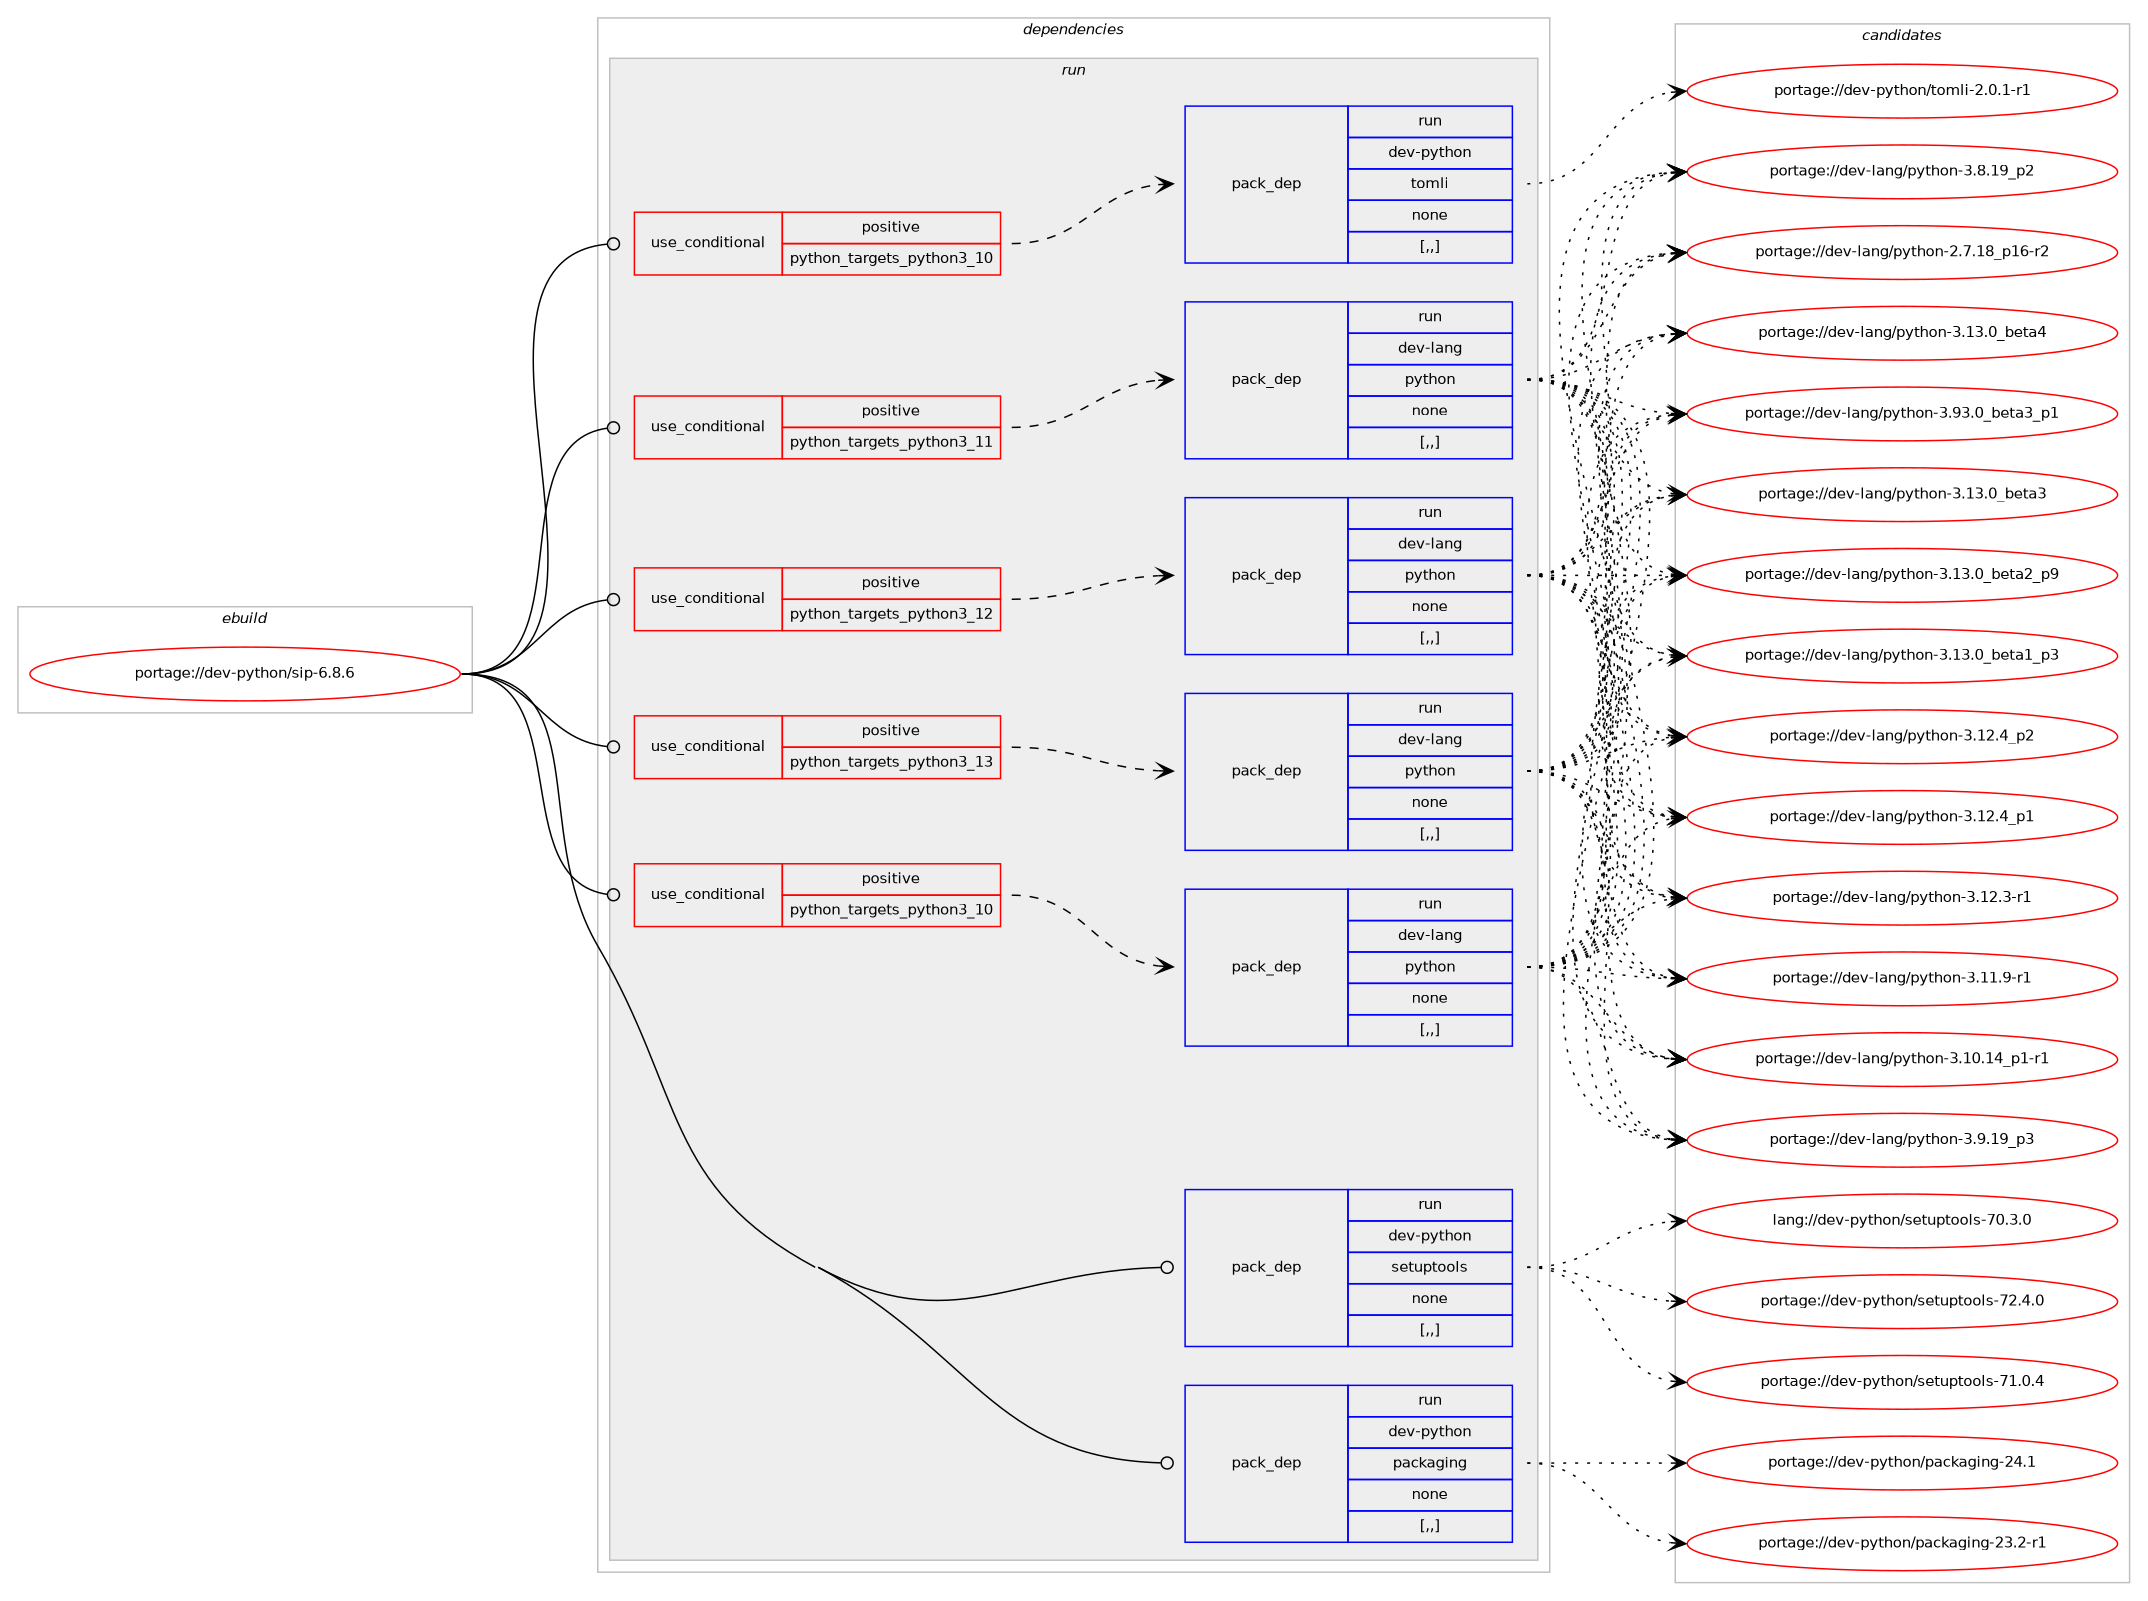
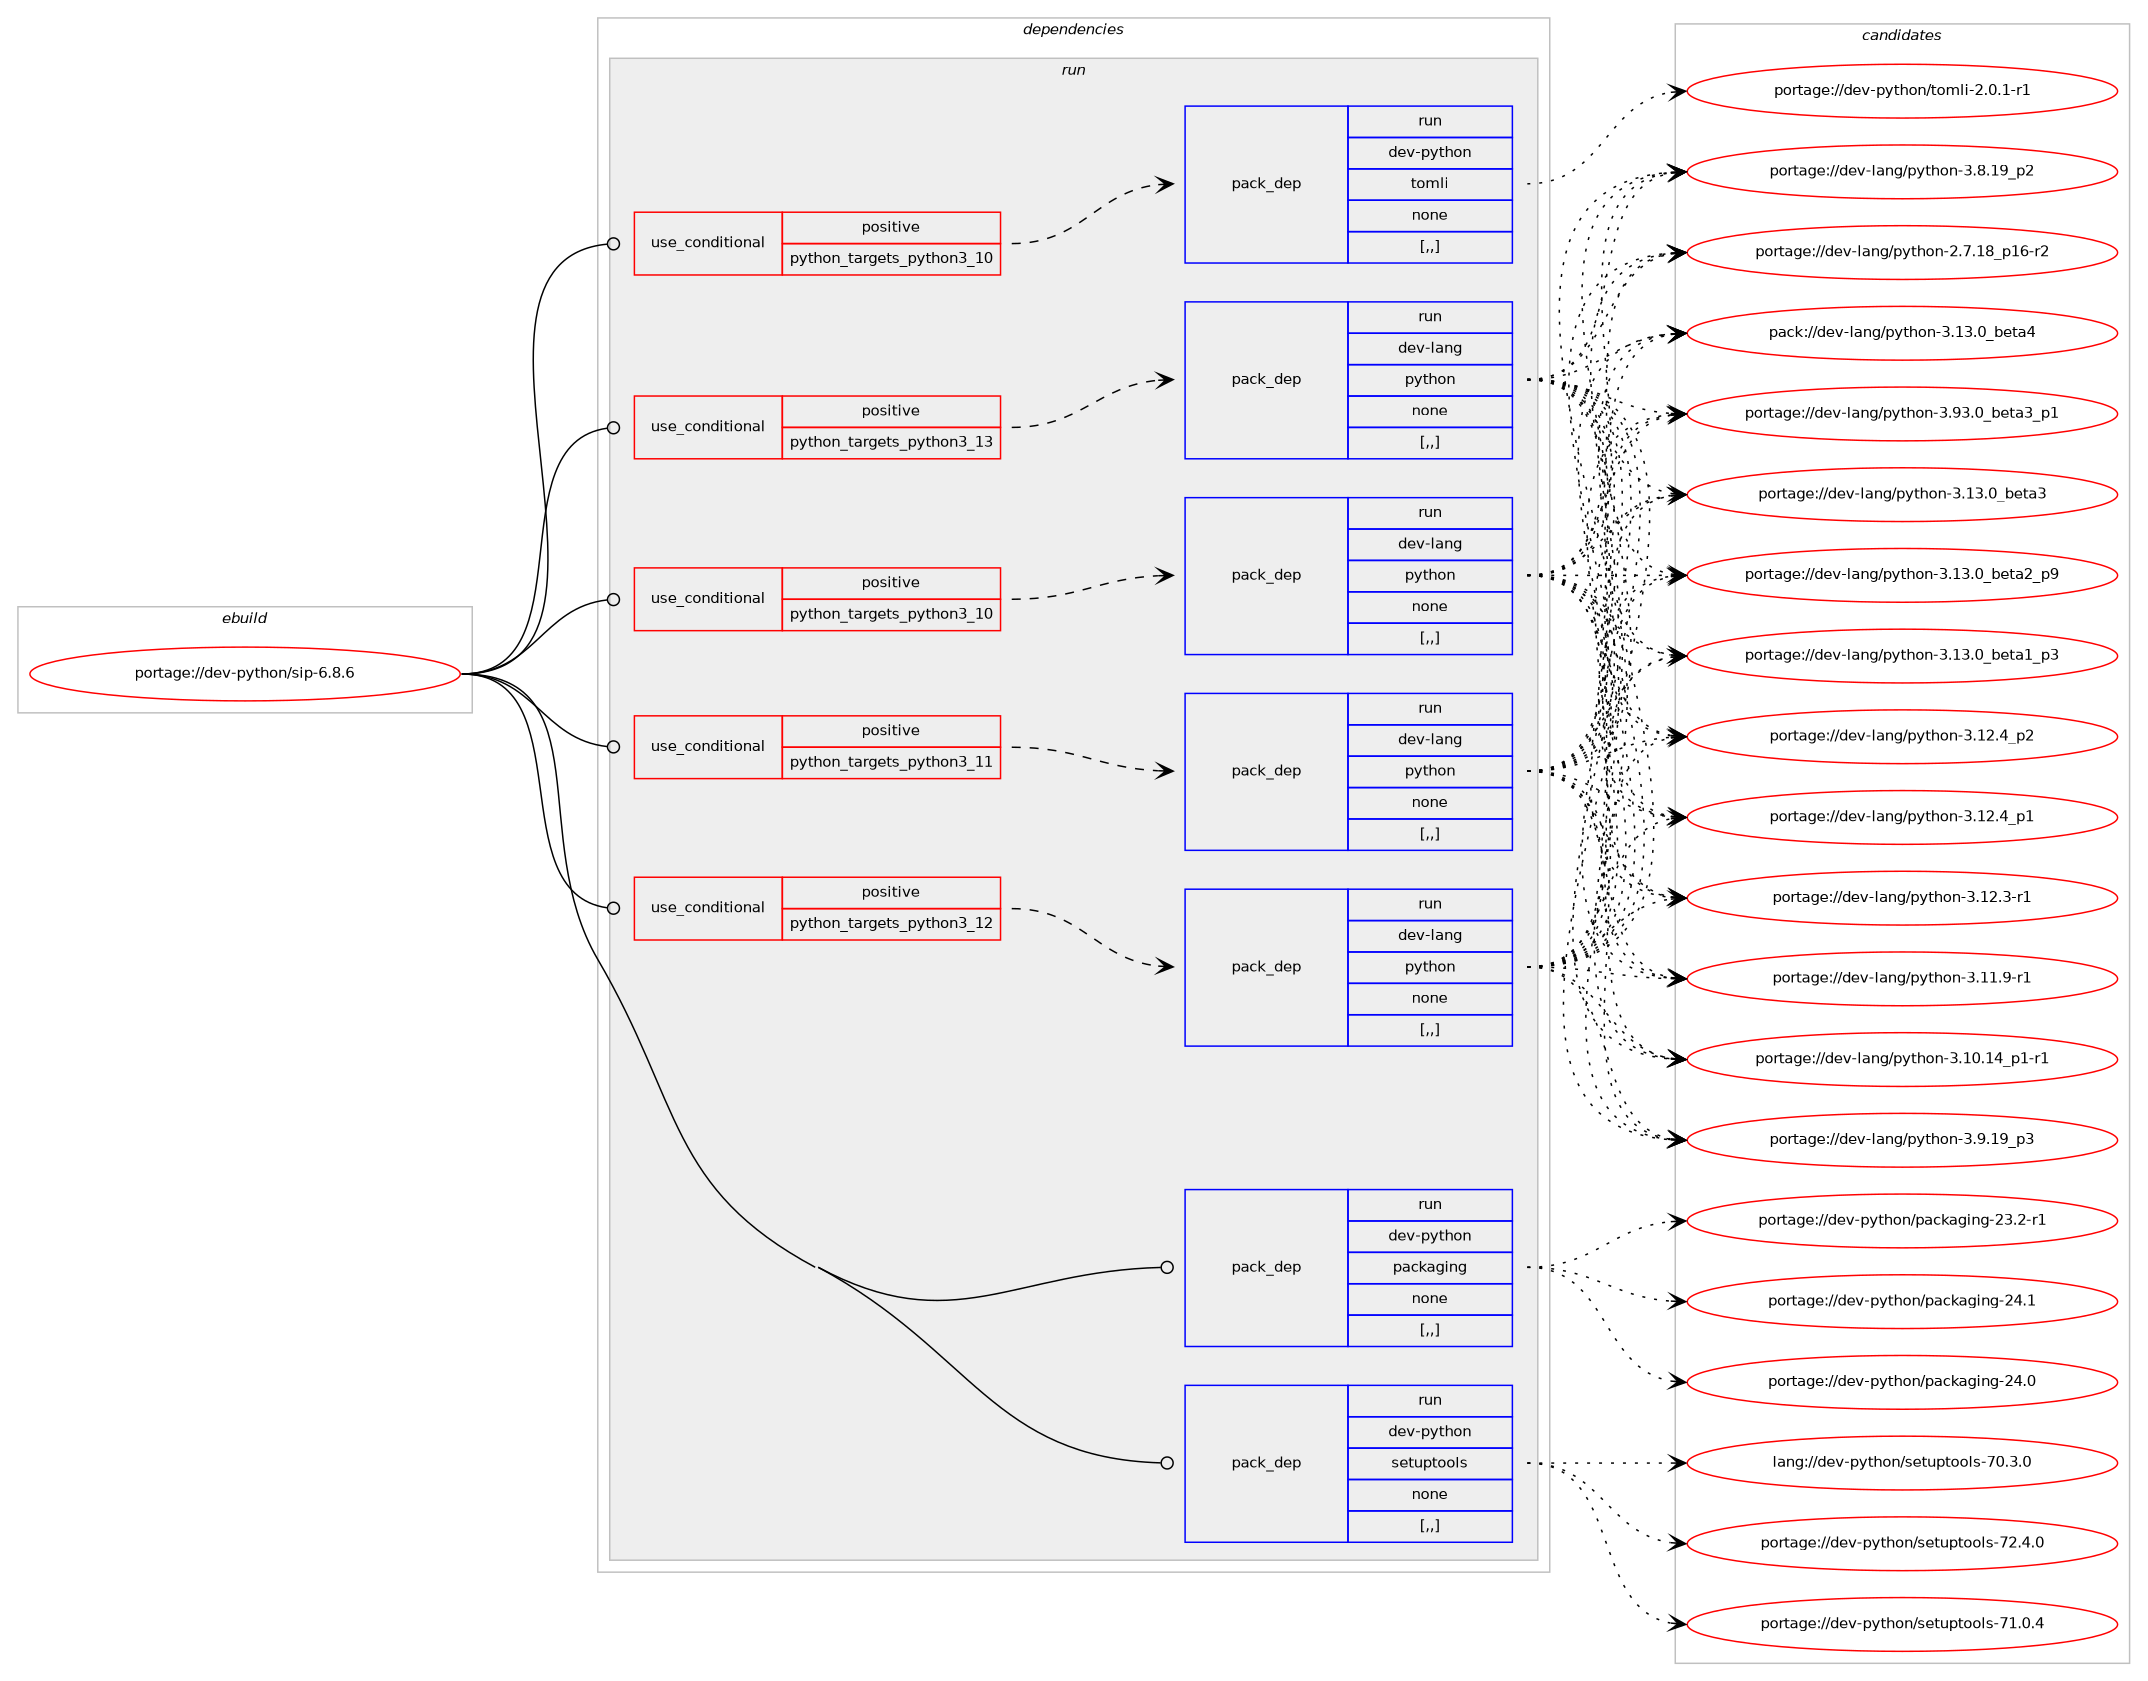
node "portage://dev-lang/python-3.13.0_beta4": label "portage://dev-lang/python-3.13.0_beta4" -> "pack://dev-lang/python-3.13.0_beta4"
node "portage://dev-python/packaging-24.0": added
